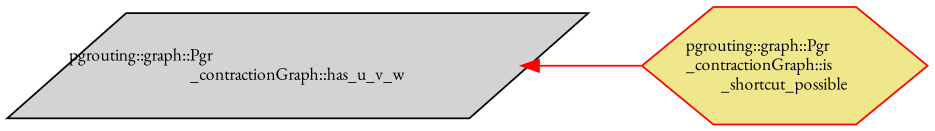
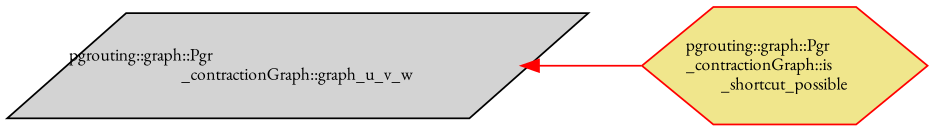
node "pgrouting::graph::Pgr _contractionGraph::has_u_v_w": label "pgrouting::graph::Pgr _contractionGraph::has_u_v_w" -> "pgrouting::graph::Pgr _contractionGraph::graph_u_v_w"
